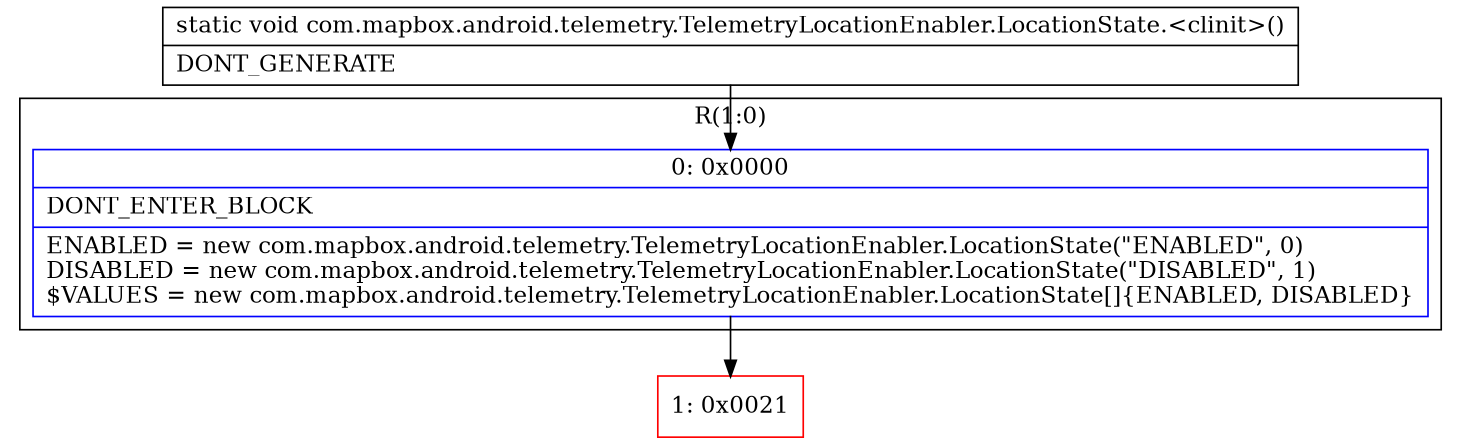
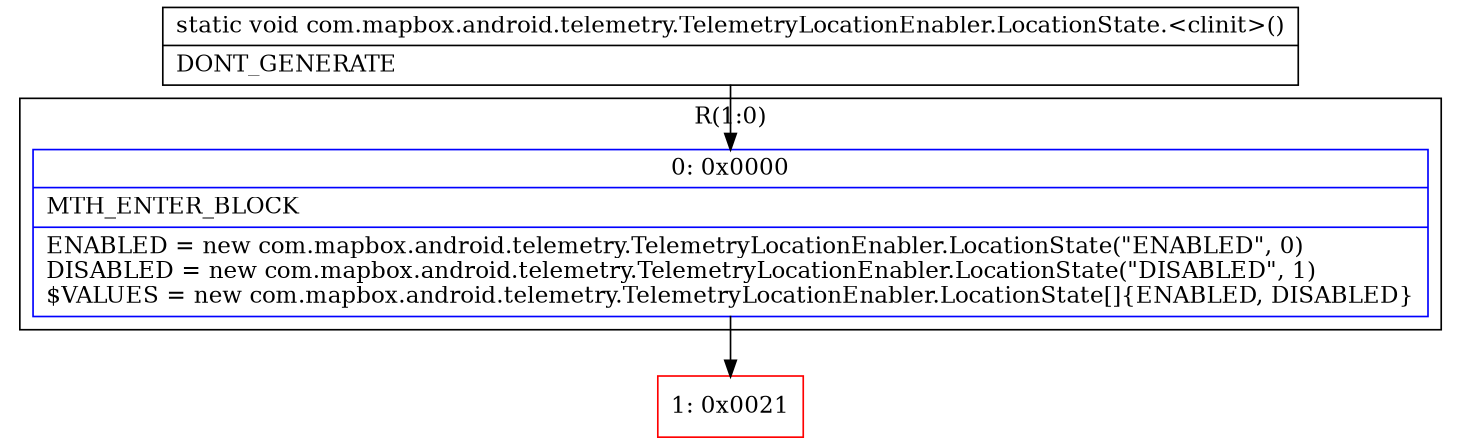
node "0: 0x0000": text "DONT_ENTER_BLOCK" -> "MTH_ENTER_BLOCK"
